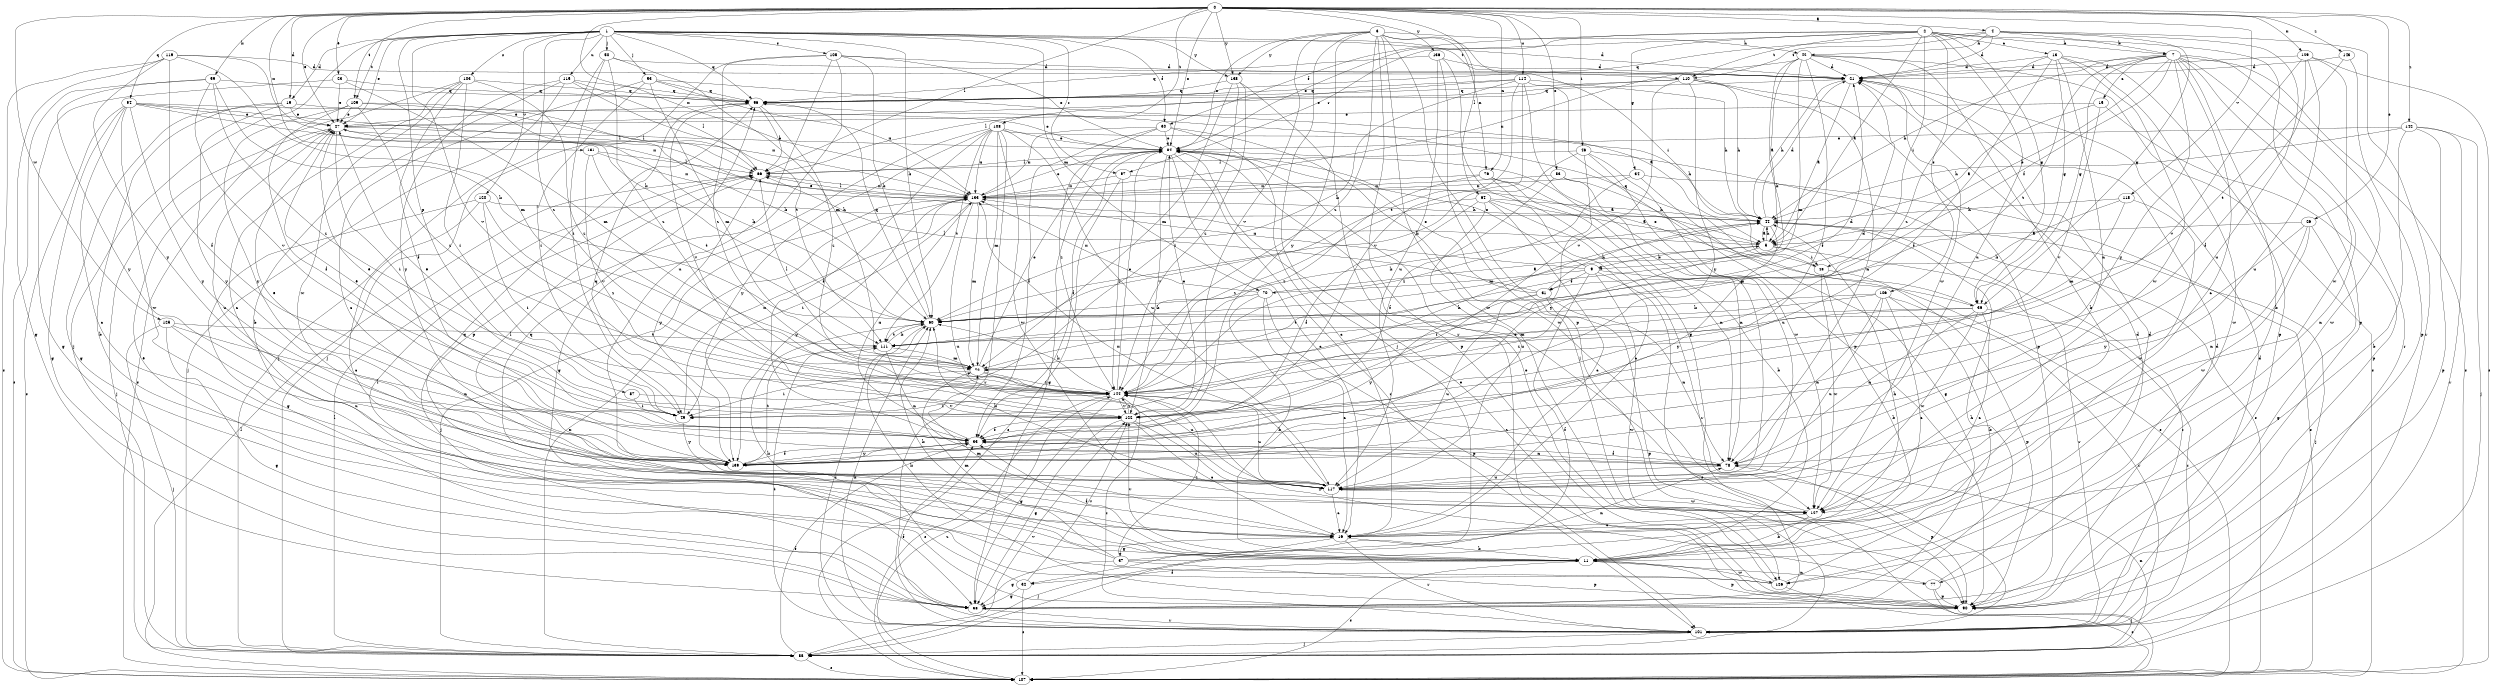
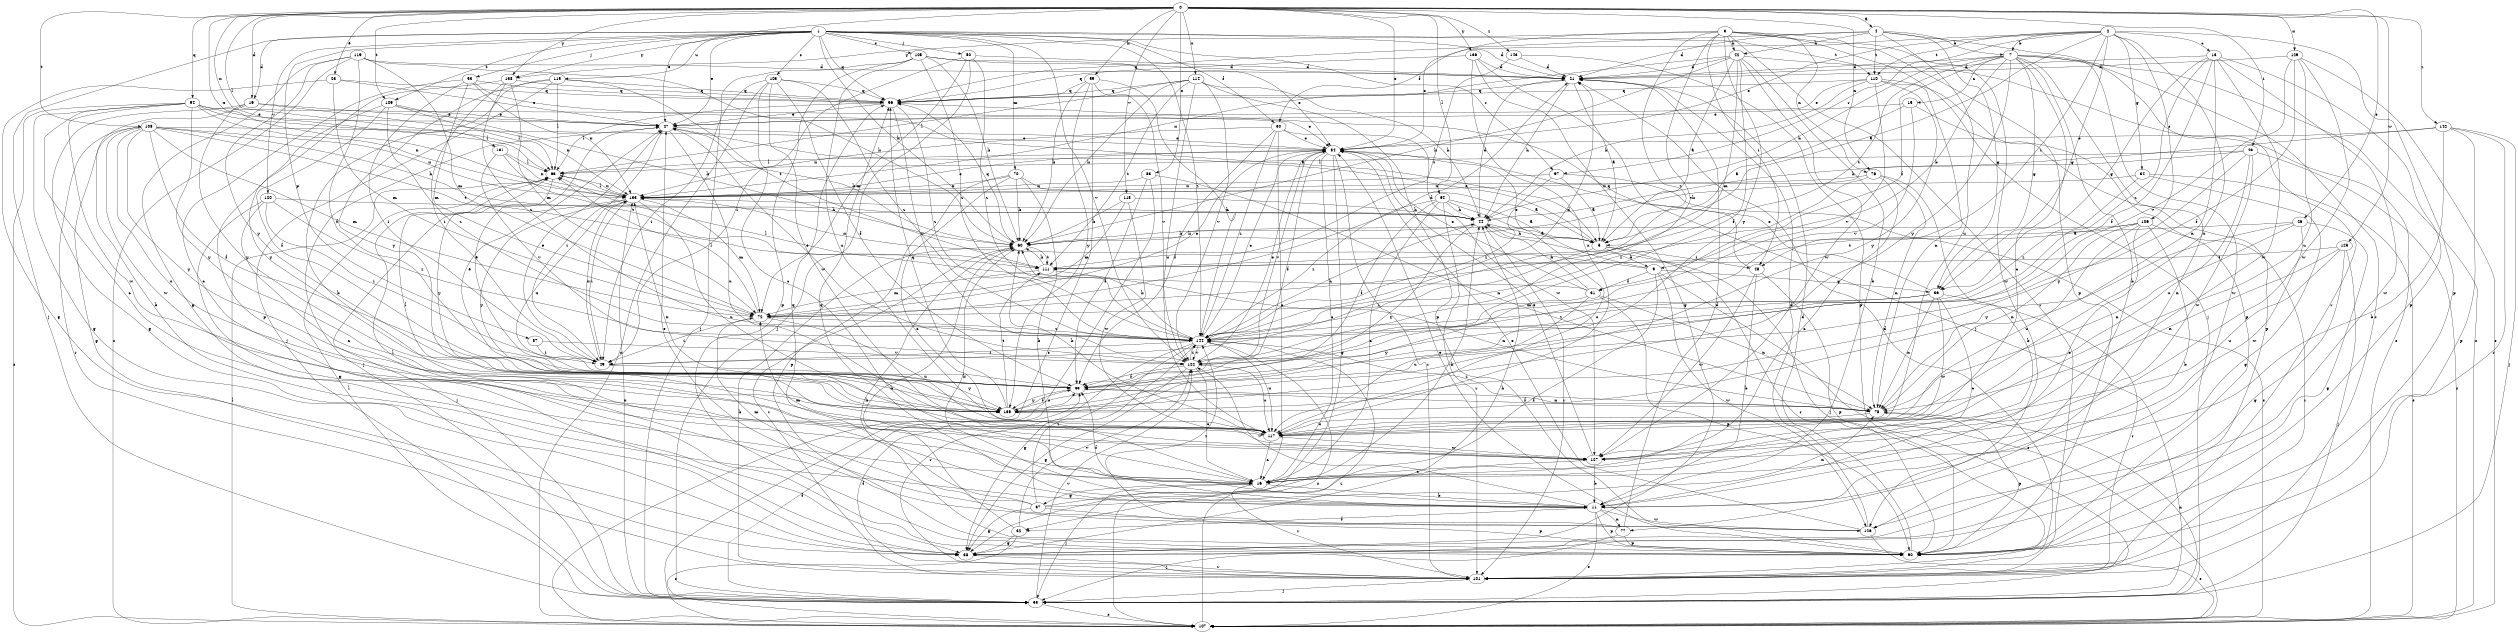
edge "9" -> "70": removed, label "m"
edge "101" -> "111": removed, label "t"
